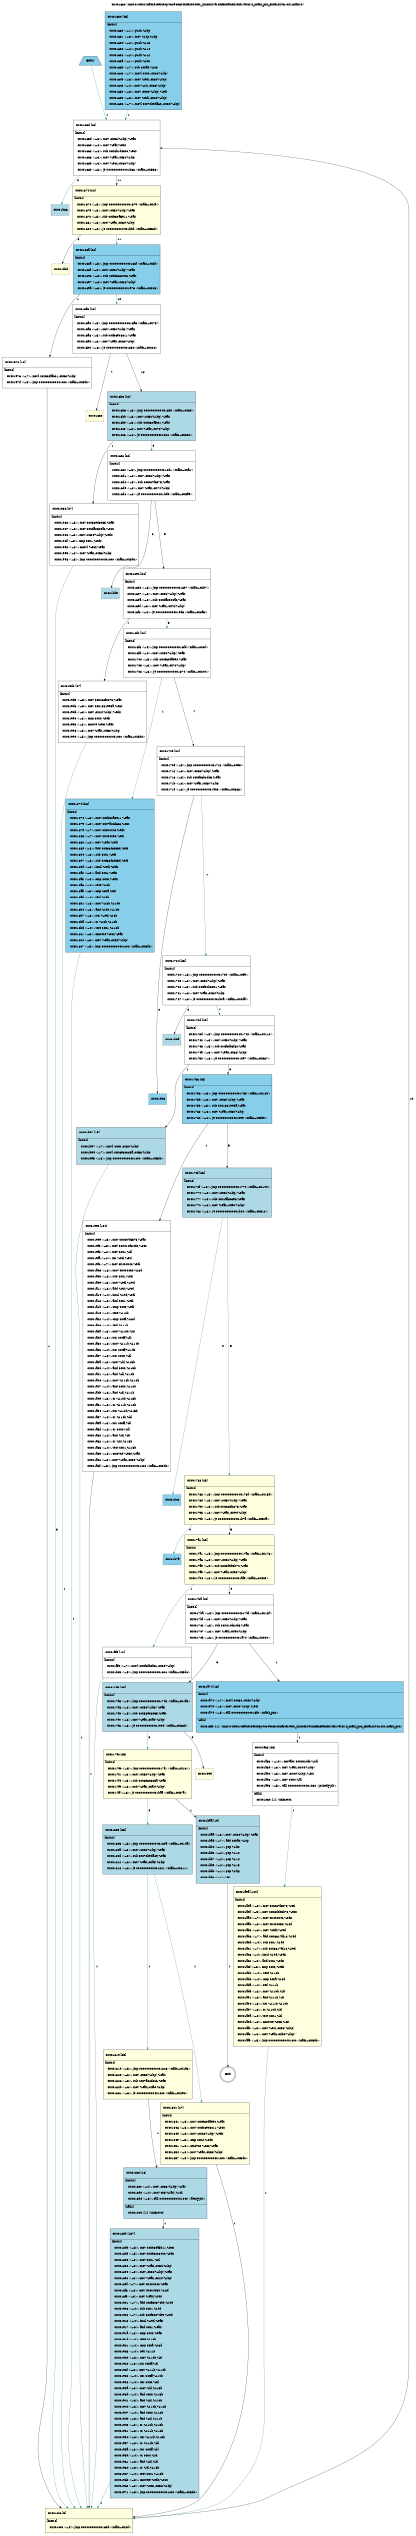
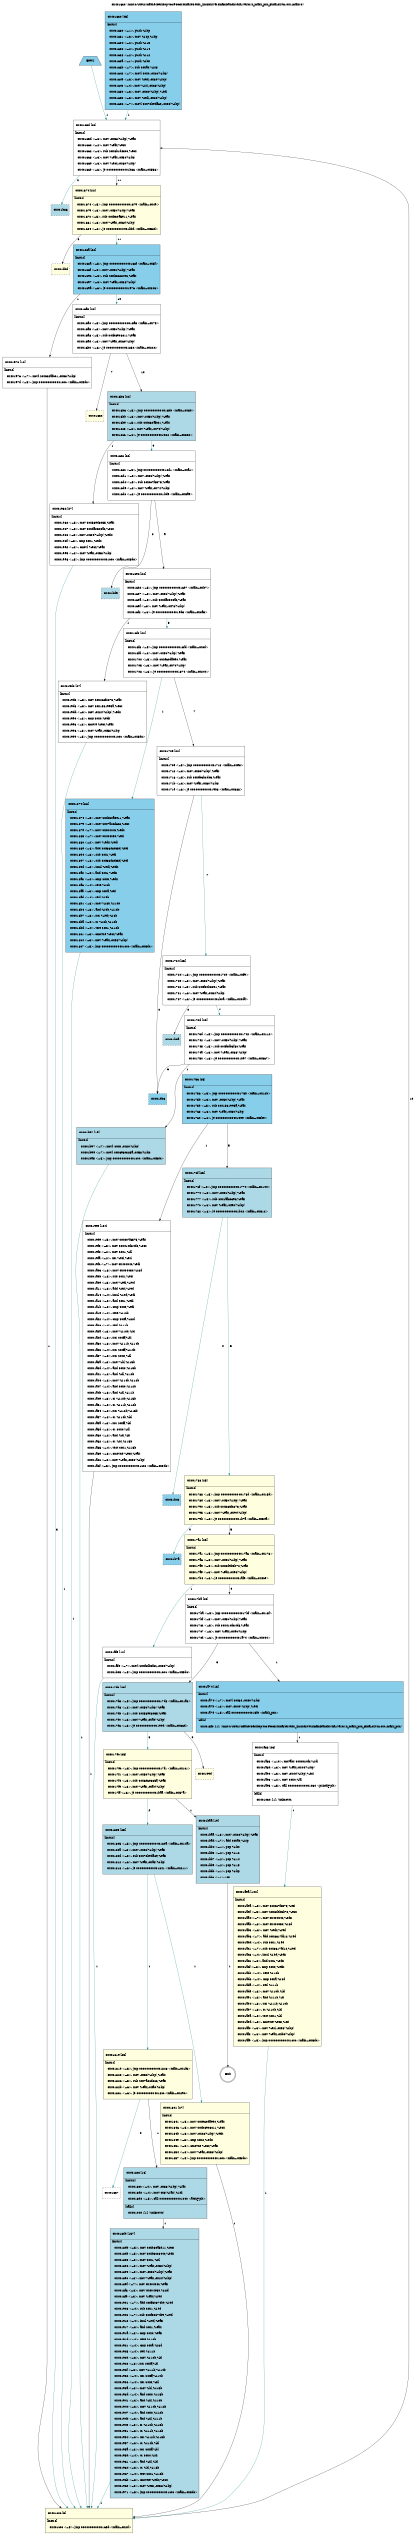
edge "0x40173d [25]" -> "0x401756 [25]": now "0x40173d [25]" -> "0x4019b8"
node "0x401837": added
